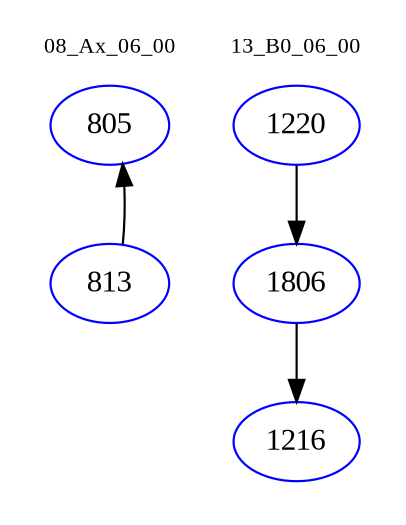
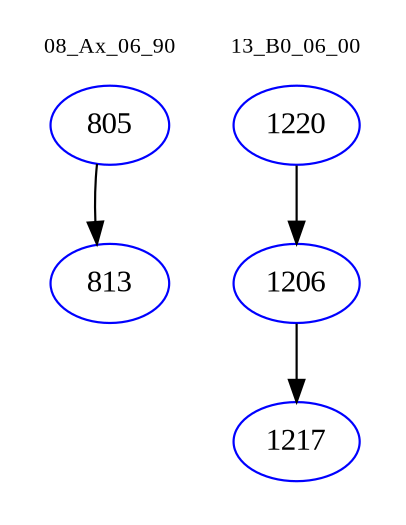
cluster "08_Ax_06_00": label "08_Ax_06_00" -> "08_Ax_06_90"
edge "813" -> "805": reversed
node "1806": label "1806" -> "1206"
node "1216": label "1216" -> "1217"
